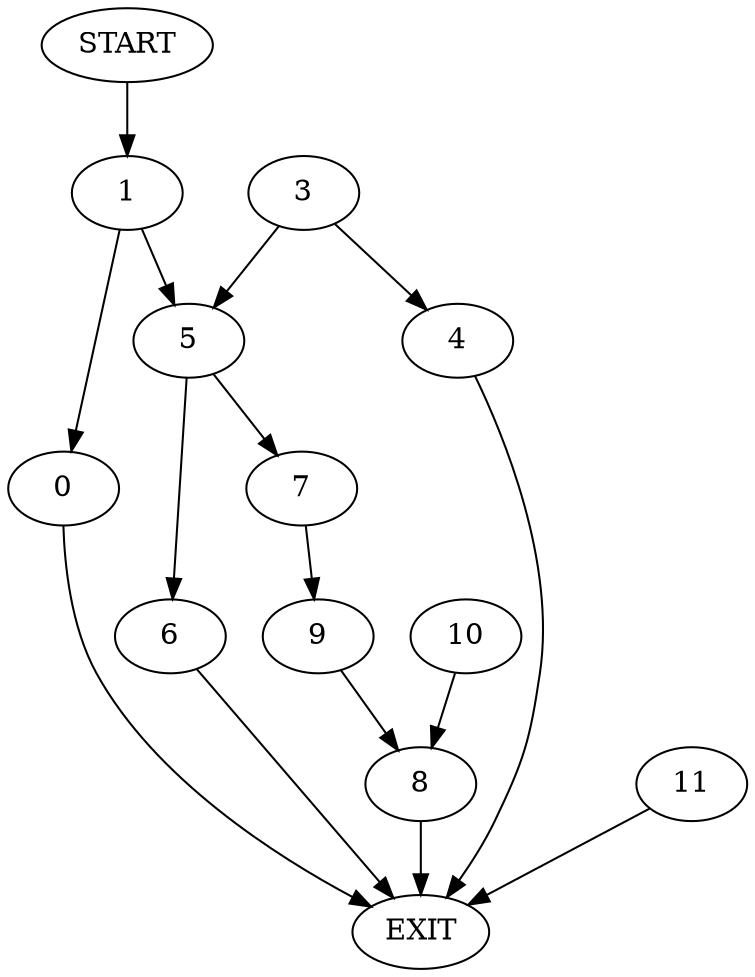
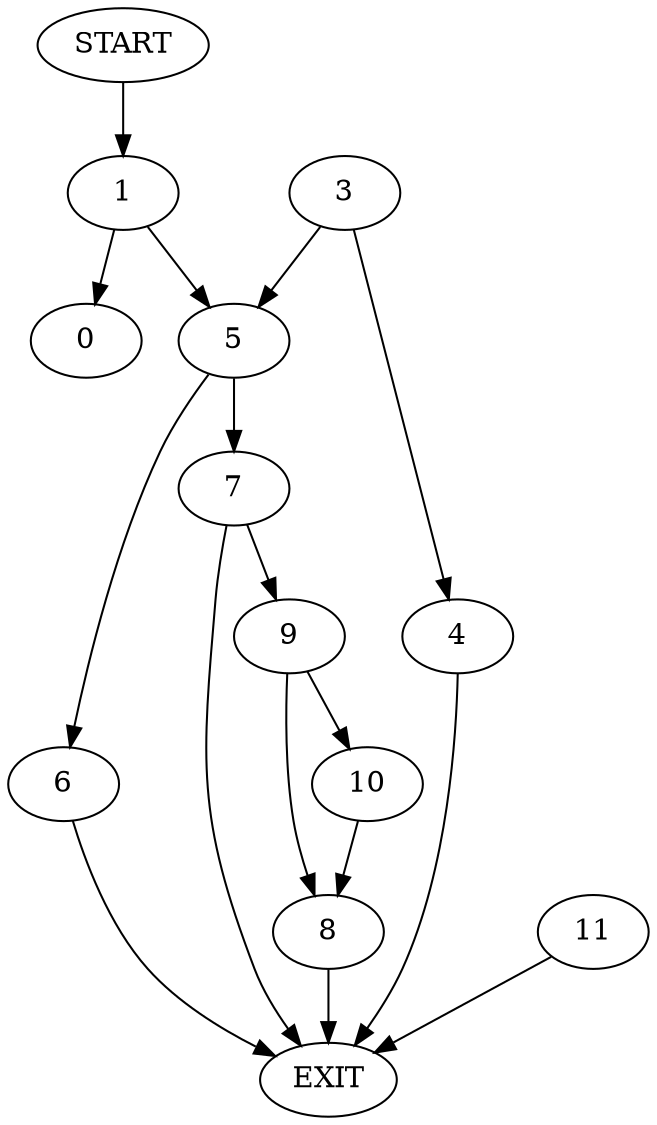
edge "9" -> "10": added
edge "0" -> "EXIT": now "7" -> "EXIT"
